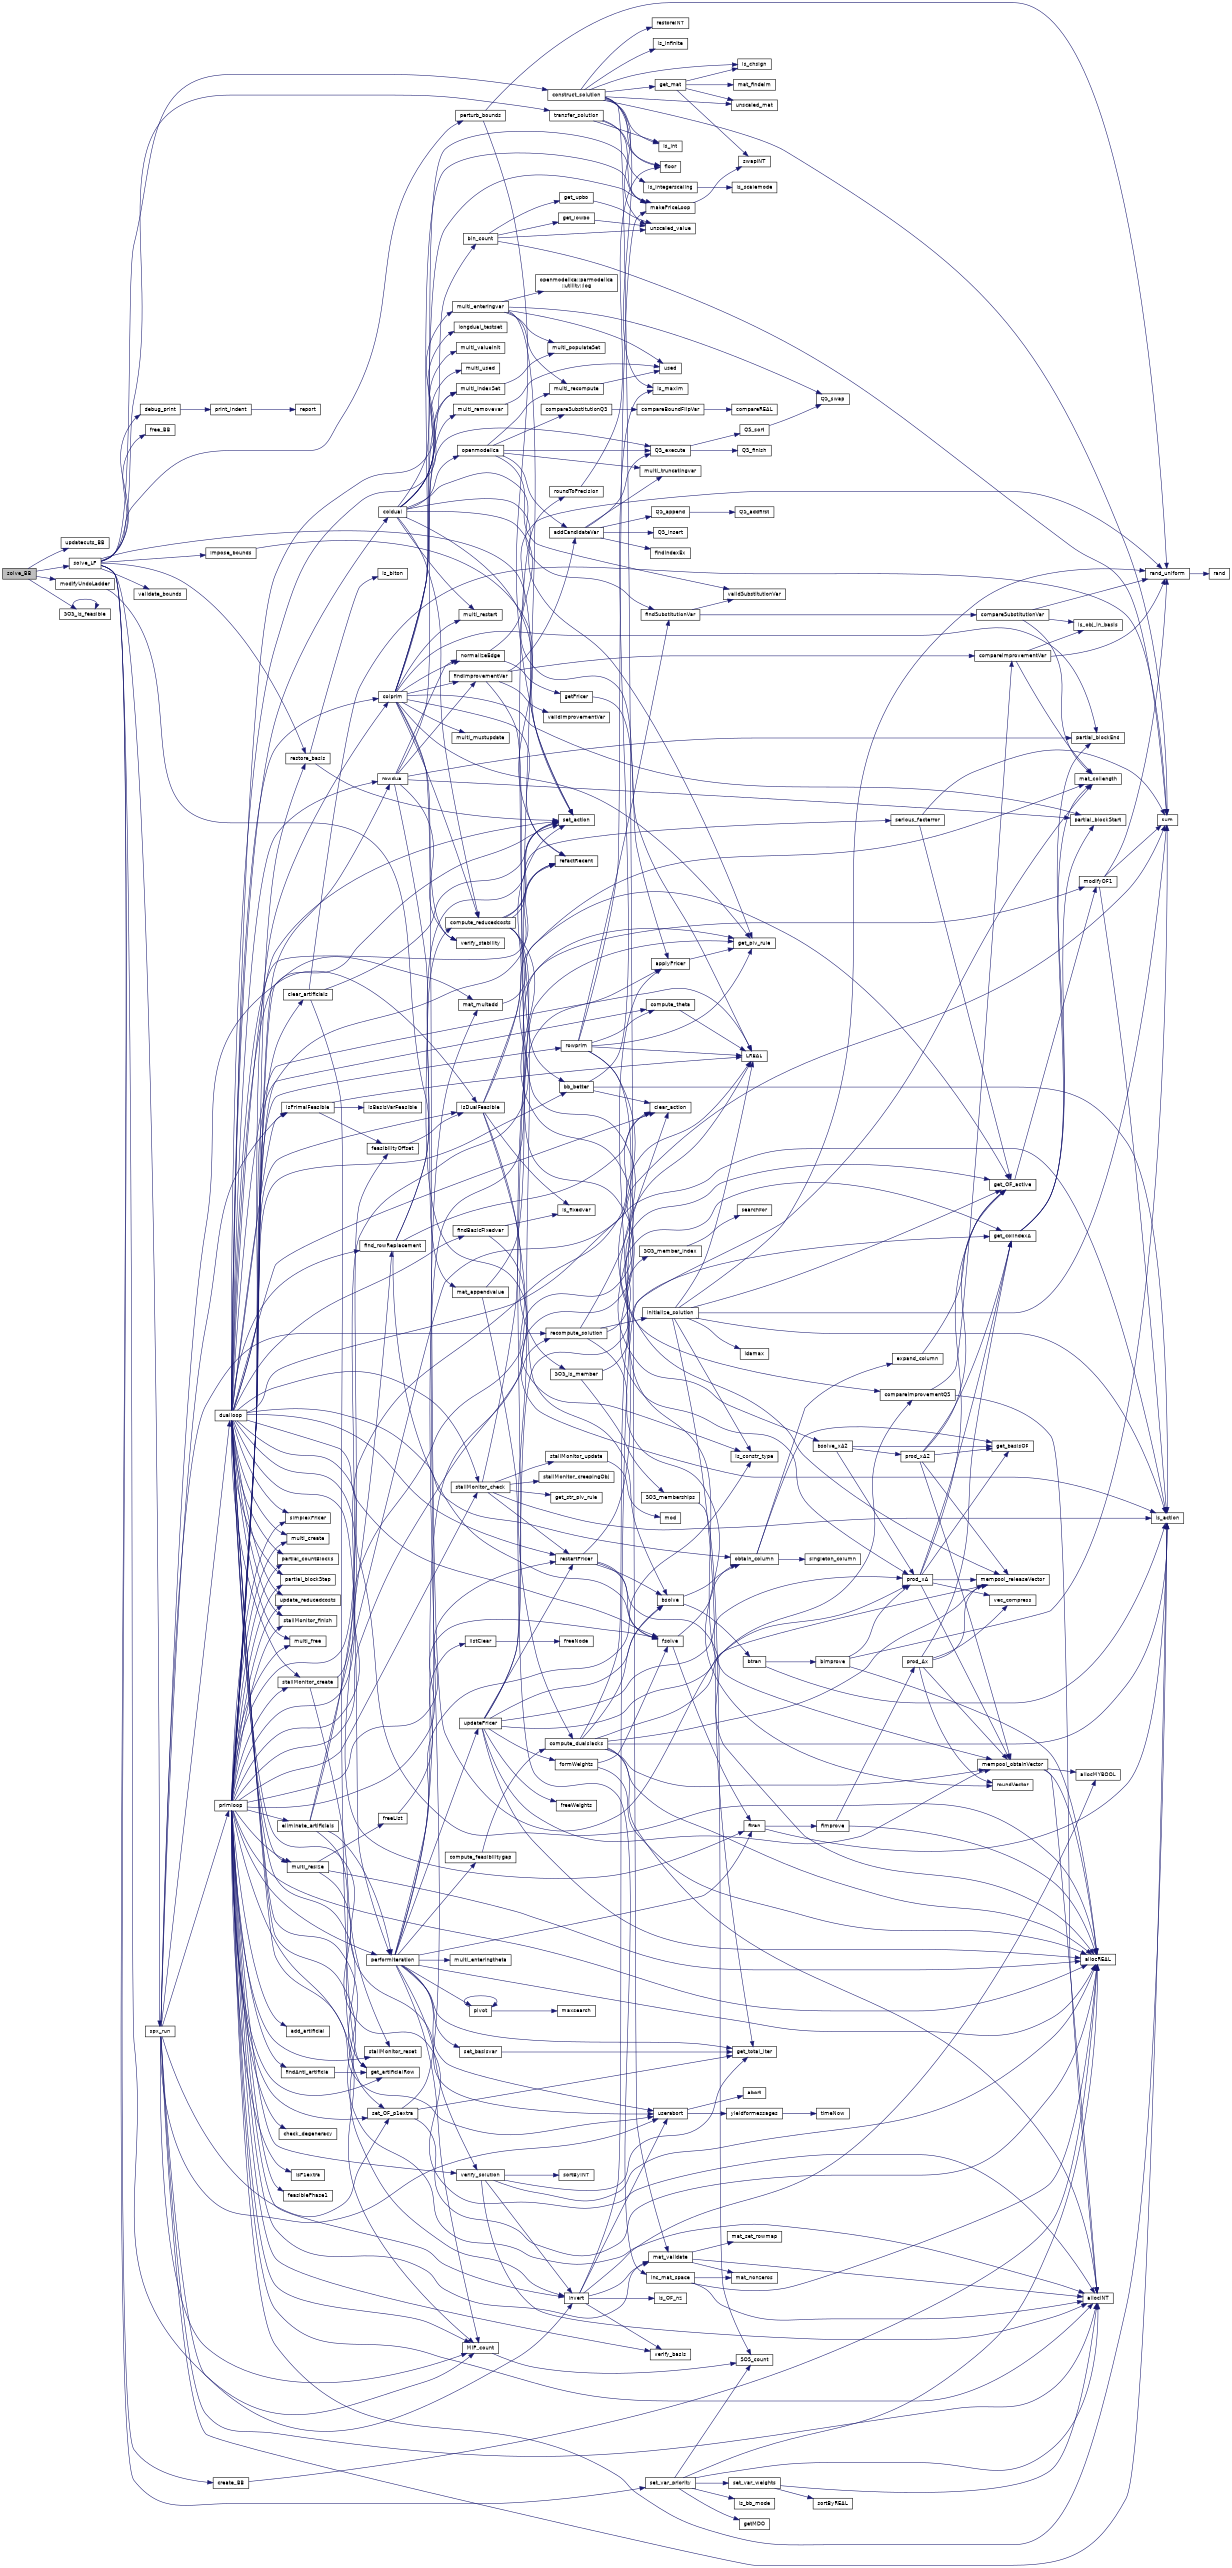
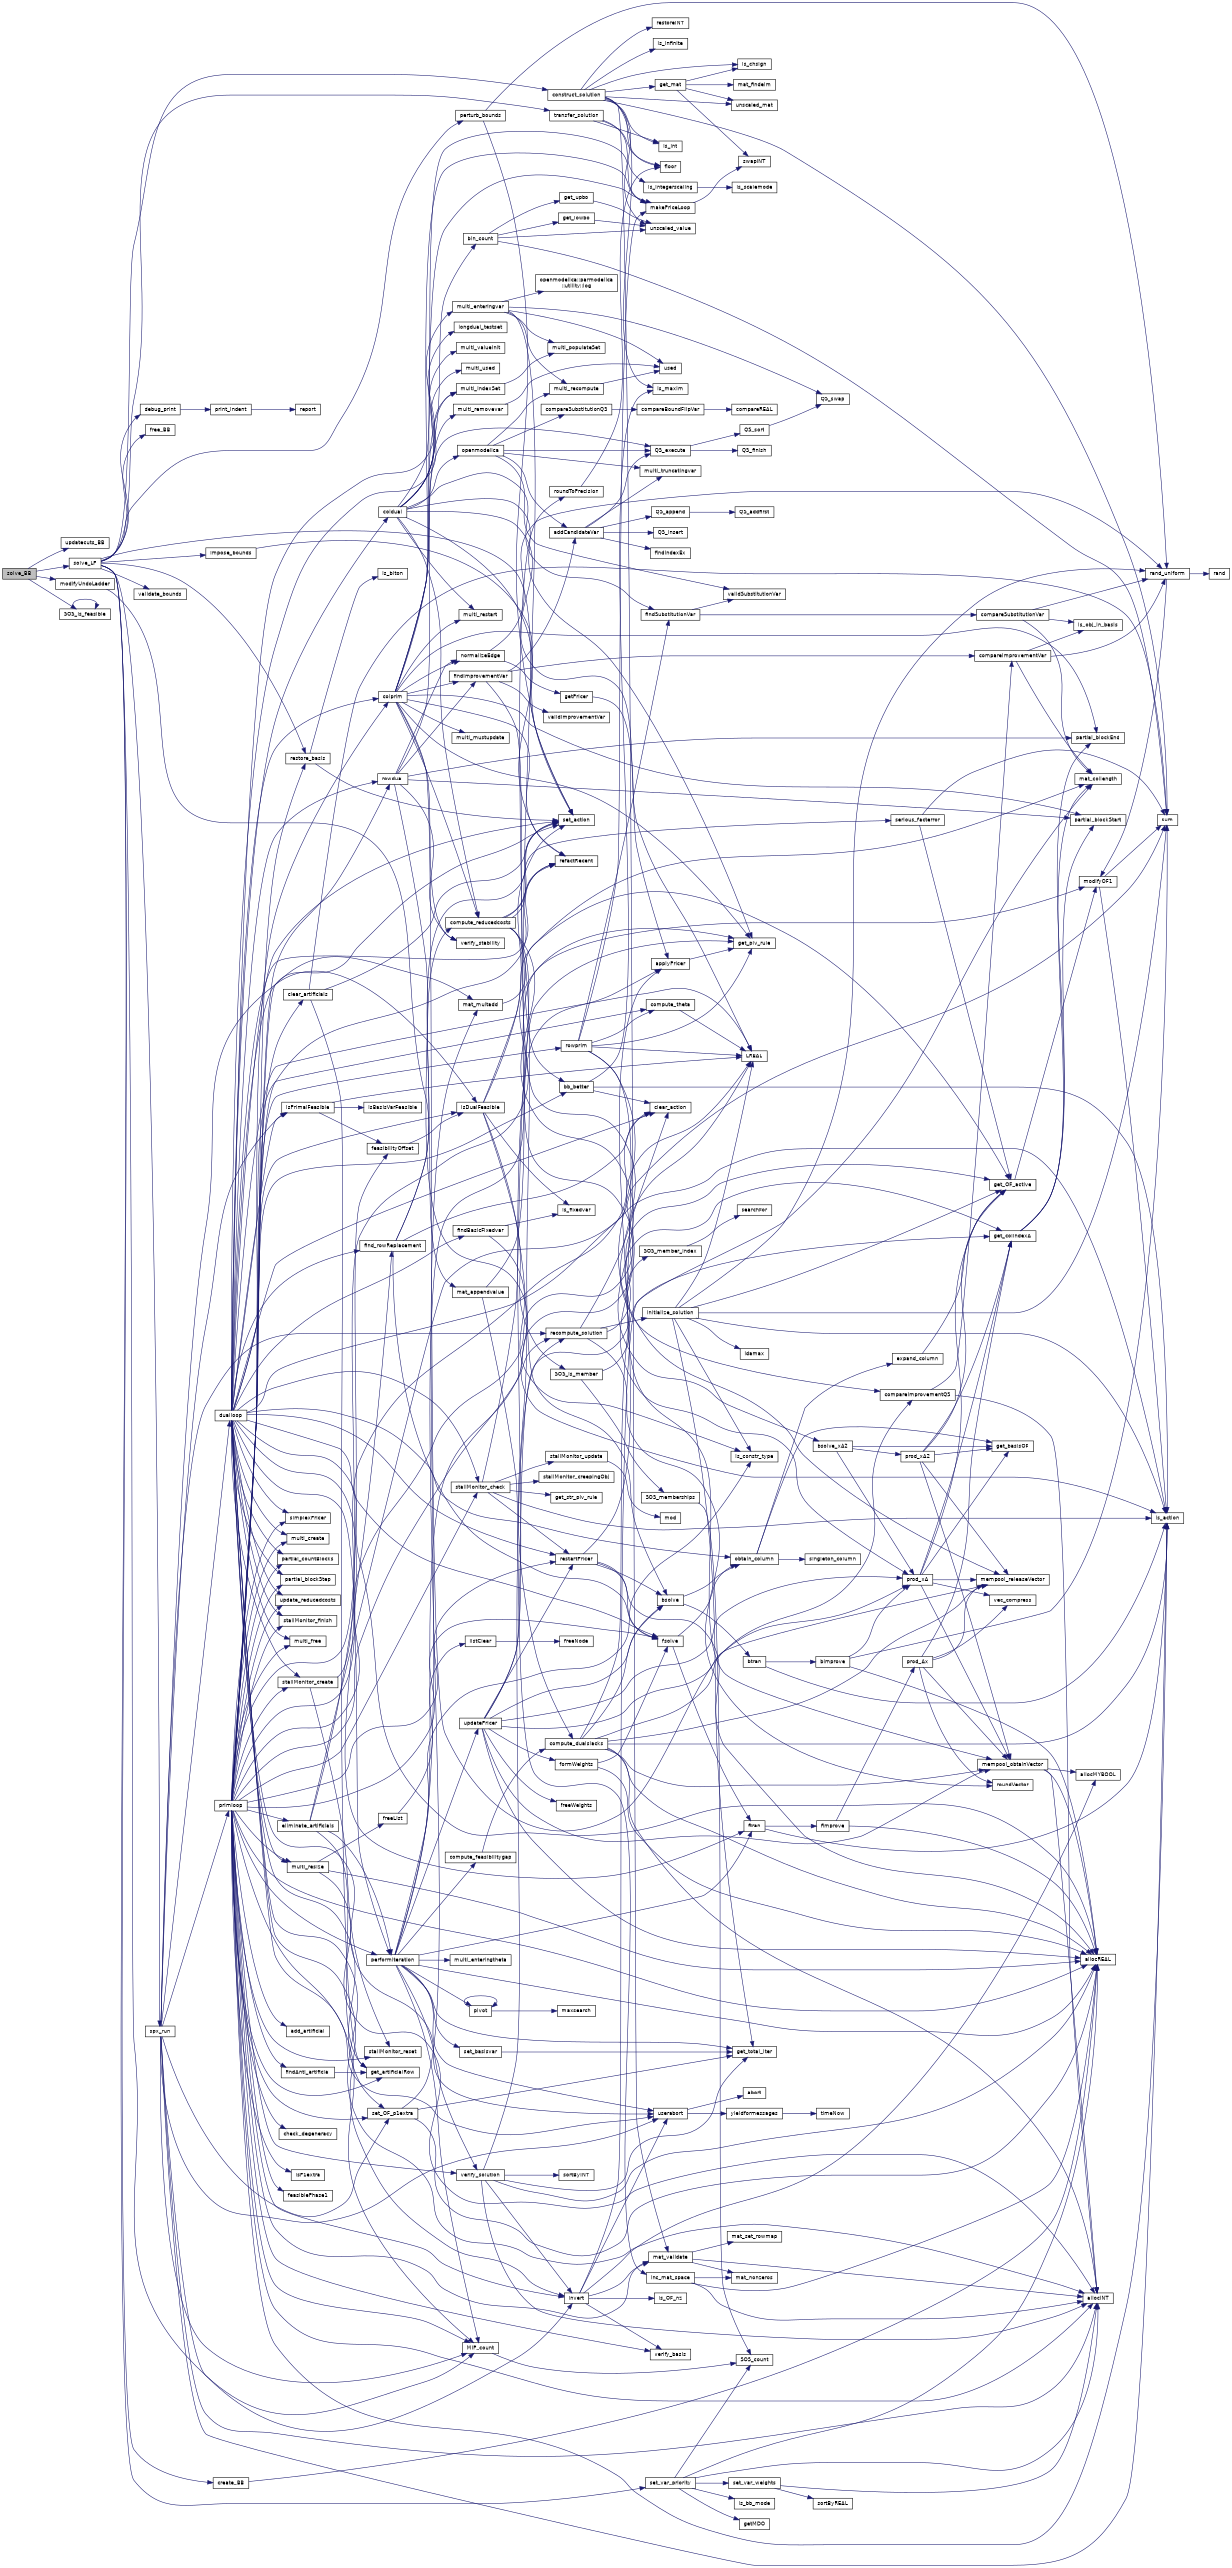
edge "modifyOF1" -> "rand_uniform": reversed
edge "verify_solution" -> "recompute_solution": added
